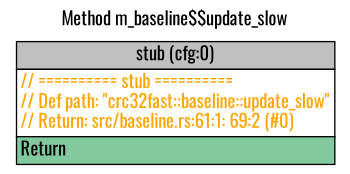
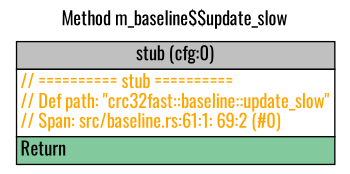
node "stub (cfg:0)": text "// Return: src/baseline.rs:61:1: 69:2 (#0)" -> "// Span: src/baseline.rs:61:1: 69:2 (#0)"
